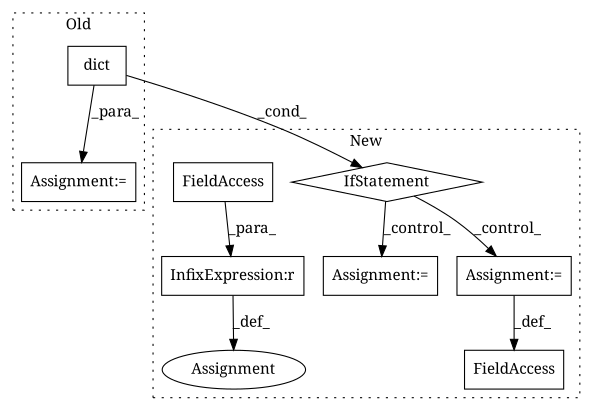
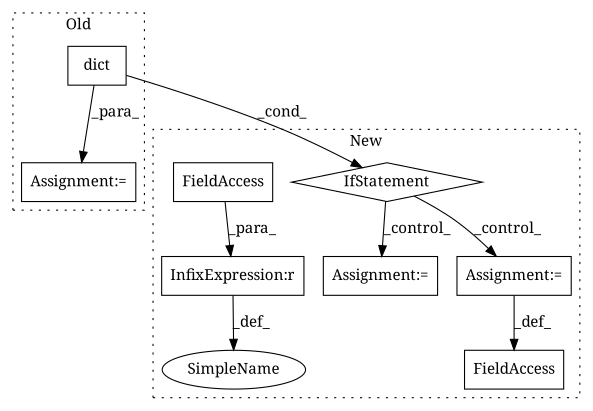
node "Assignment": label "Assignment" -> "SimpleName"
